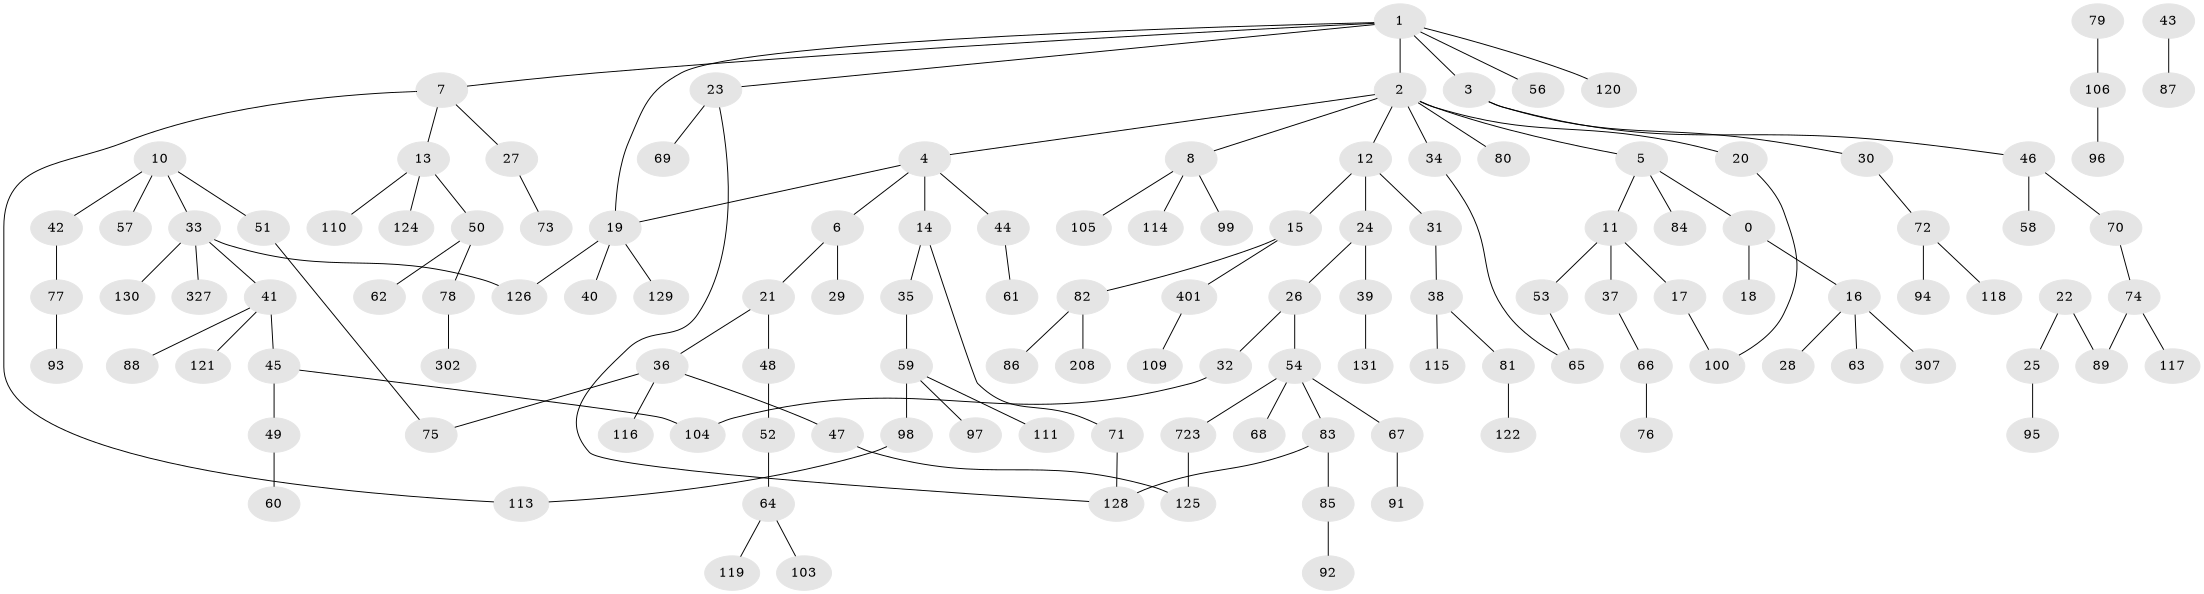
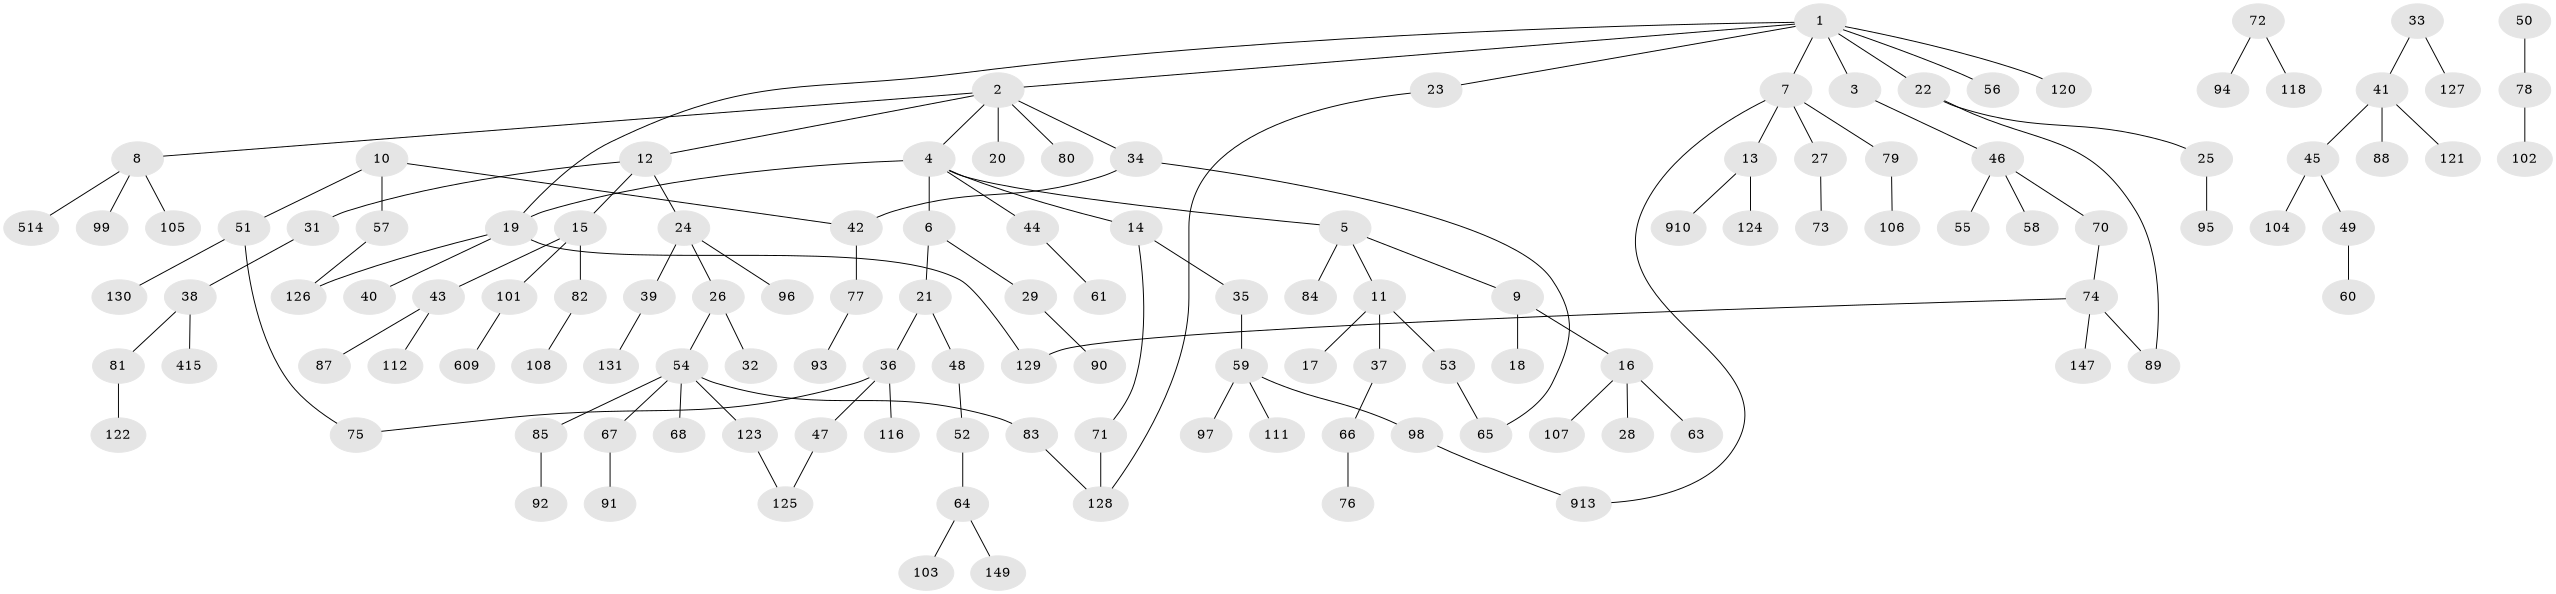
edge "1" -- "22": added
edge "7" -- "79": added
edge "106" -- "96": now "24" -- "96"
edge "2" -- "5": now "4" -- "5"
node "69": removed
node "30": removed
edge "10" -- "33": removed
edge "13" -- "50": removed
edge "34" -- "42": added
node "110": label "110" -> "910"
node "114": label "114" -> "514"
node "0": label "0" -> "9"
node "55": added
edge "33" -- "130": now "51" -- "130"
edge "33" -- "126": now "57" -- "126"
edge "15" -- "43": added
node "327": label "327" -> "127"
node "62": removed
node "401": label "401" -> "101"
edge "74" -- "129": added
node "112": added
node "302": label "302" -> "102"
node "86": removed
node "208": label "208" -> "108"
node "90": added
node "109": label "109" -> "609"
node "115": label "115" -> "415"
node "100": removed
node "307": label "307" -> "107"
node "117": label "117" -> "147"
edge "32" -- "104": removed
node "723": label "723" -> "123"
edge "83" -- "85": now "54" -- "85"
node "113": label "113" -> "913"
node "119": label "119" -> "149"
